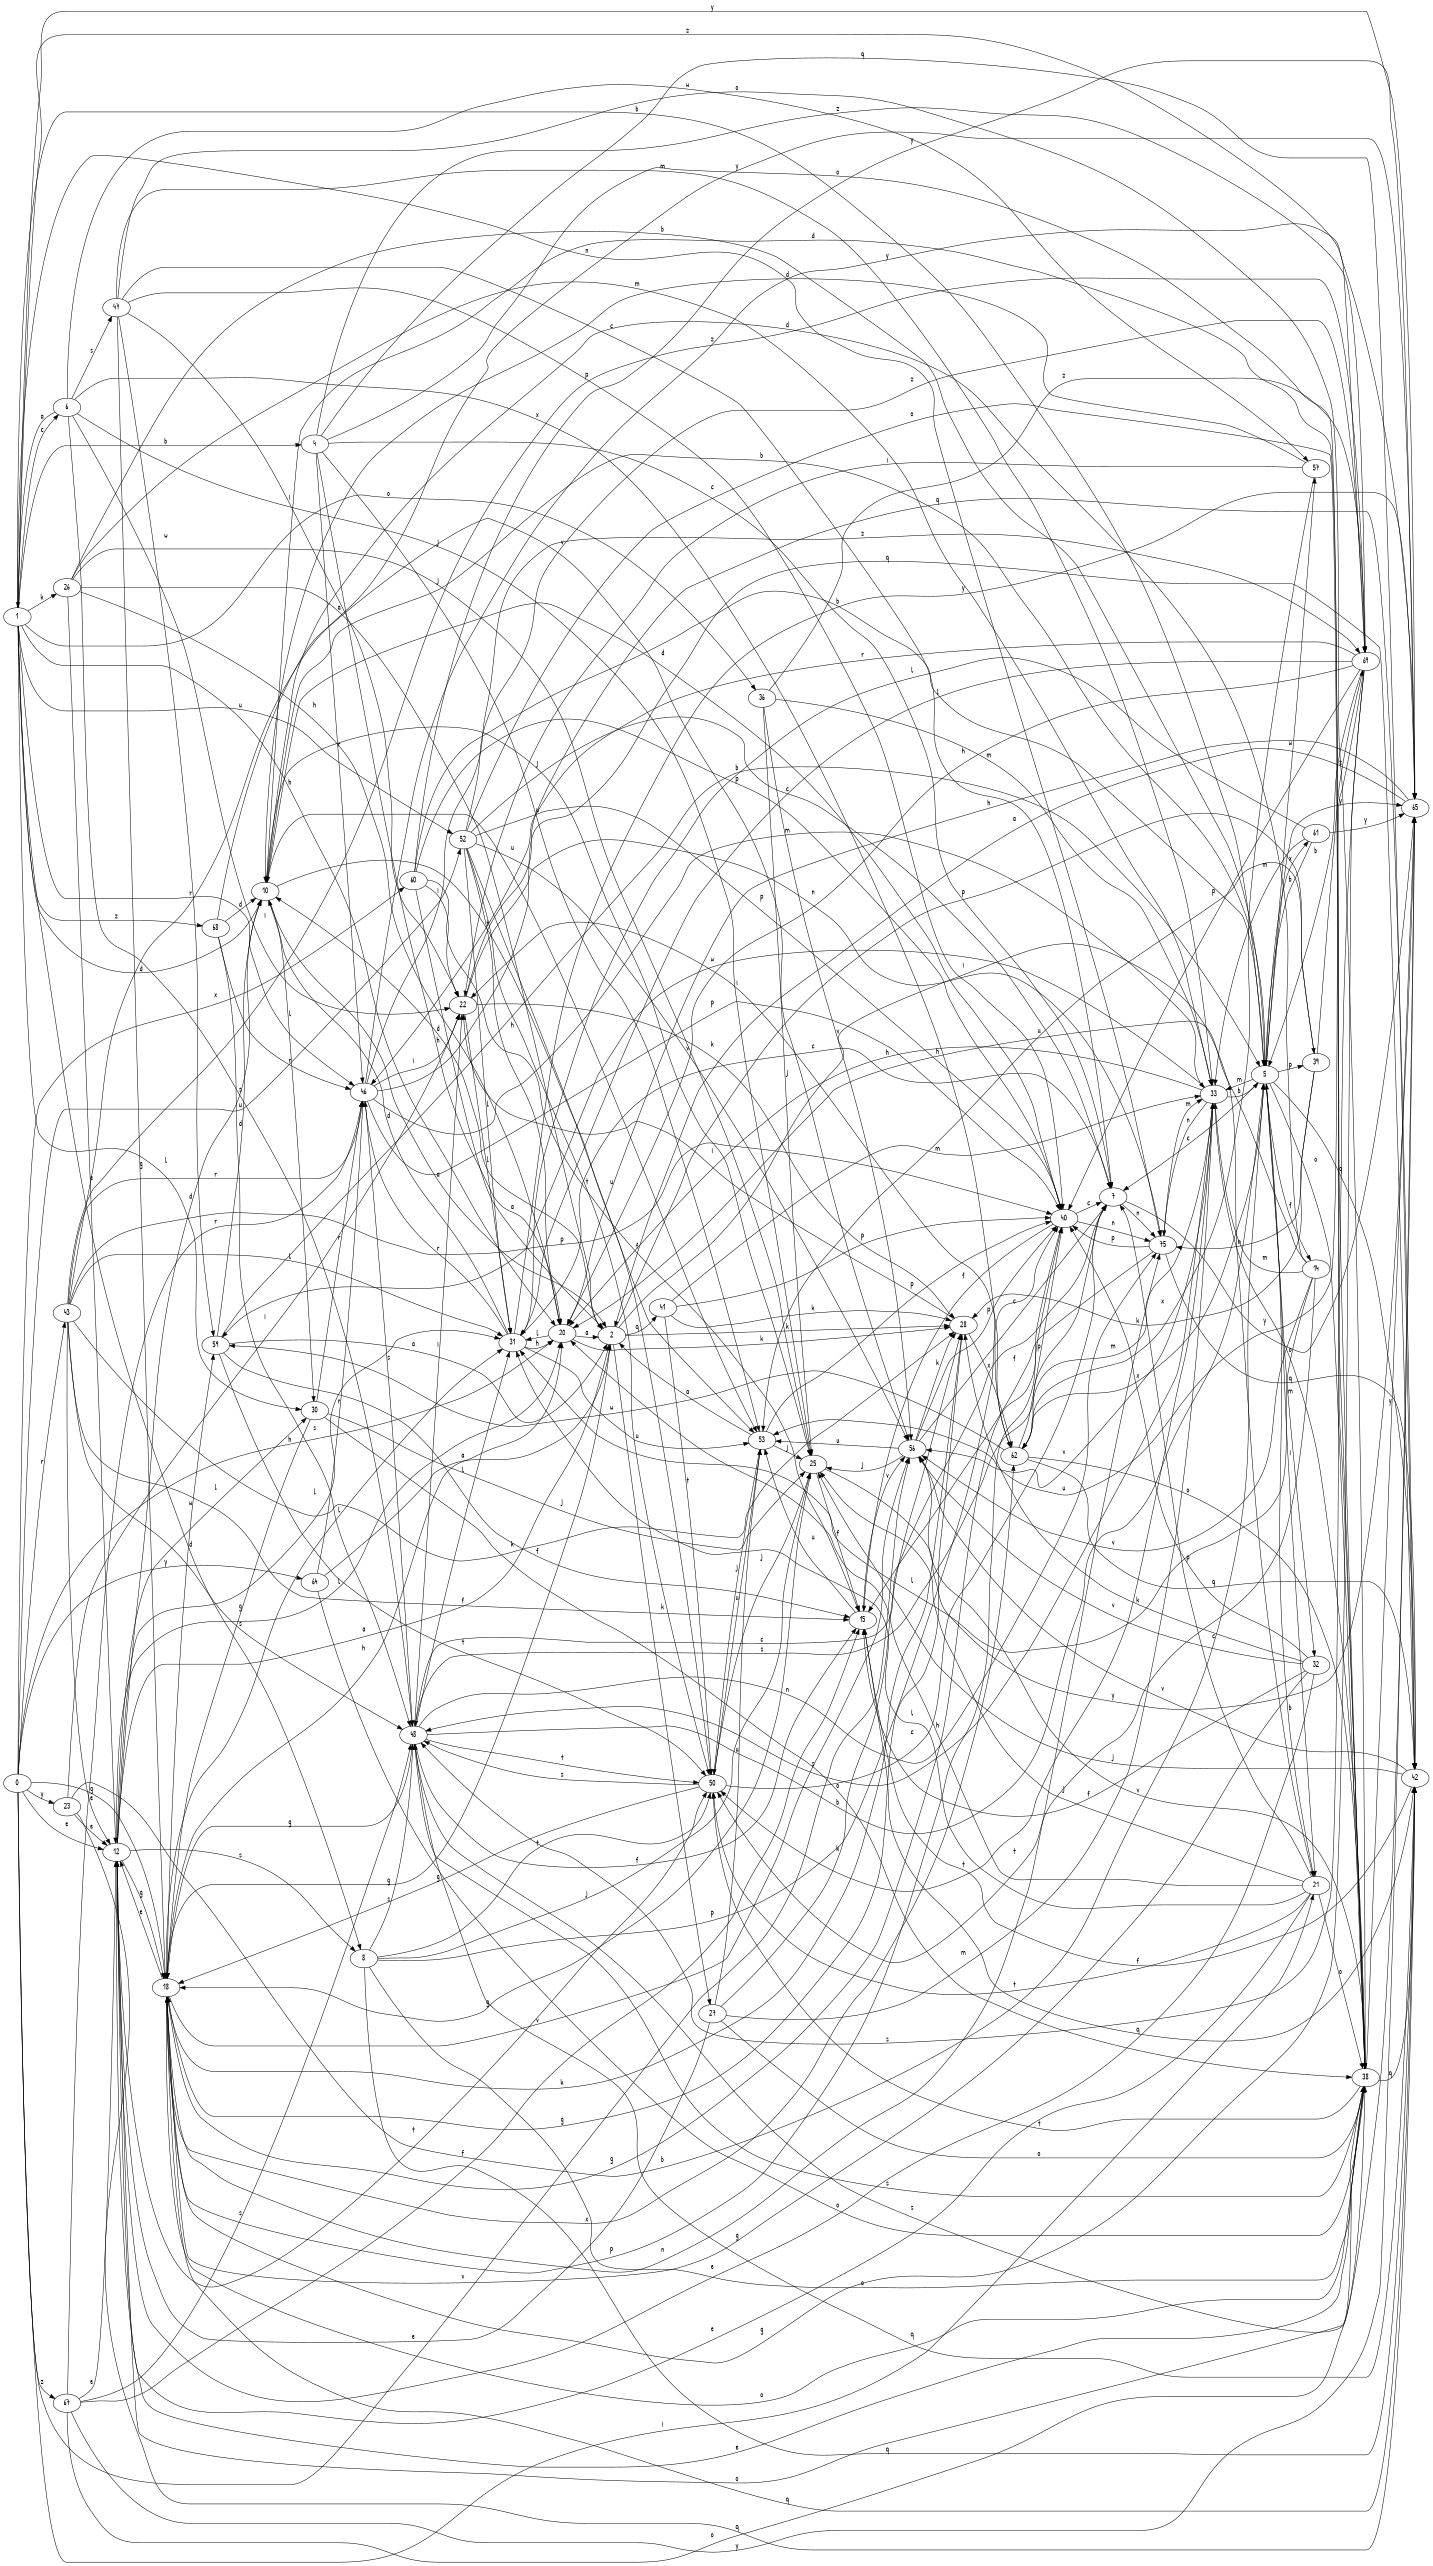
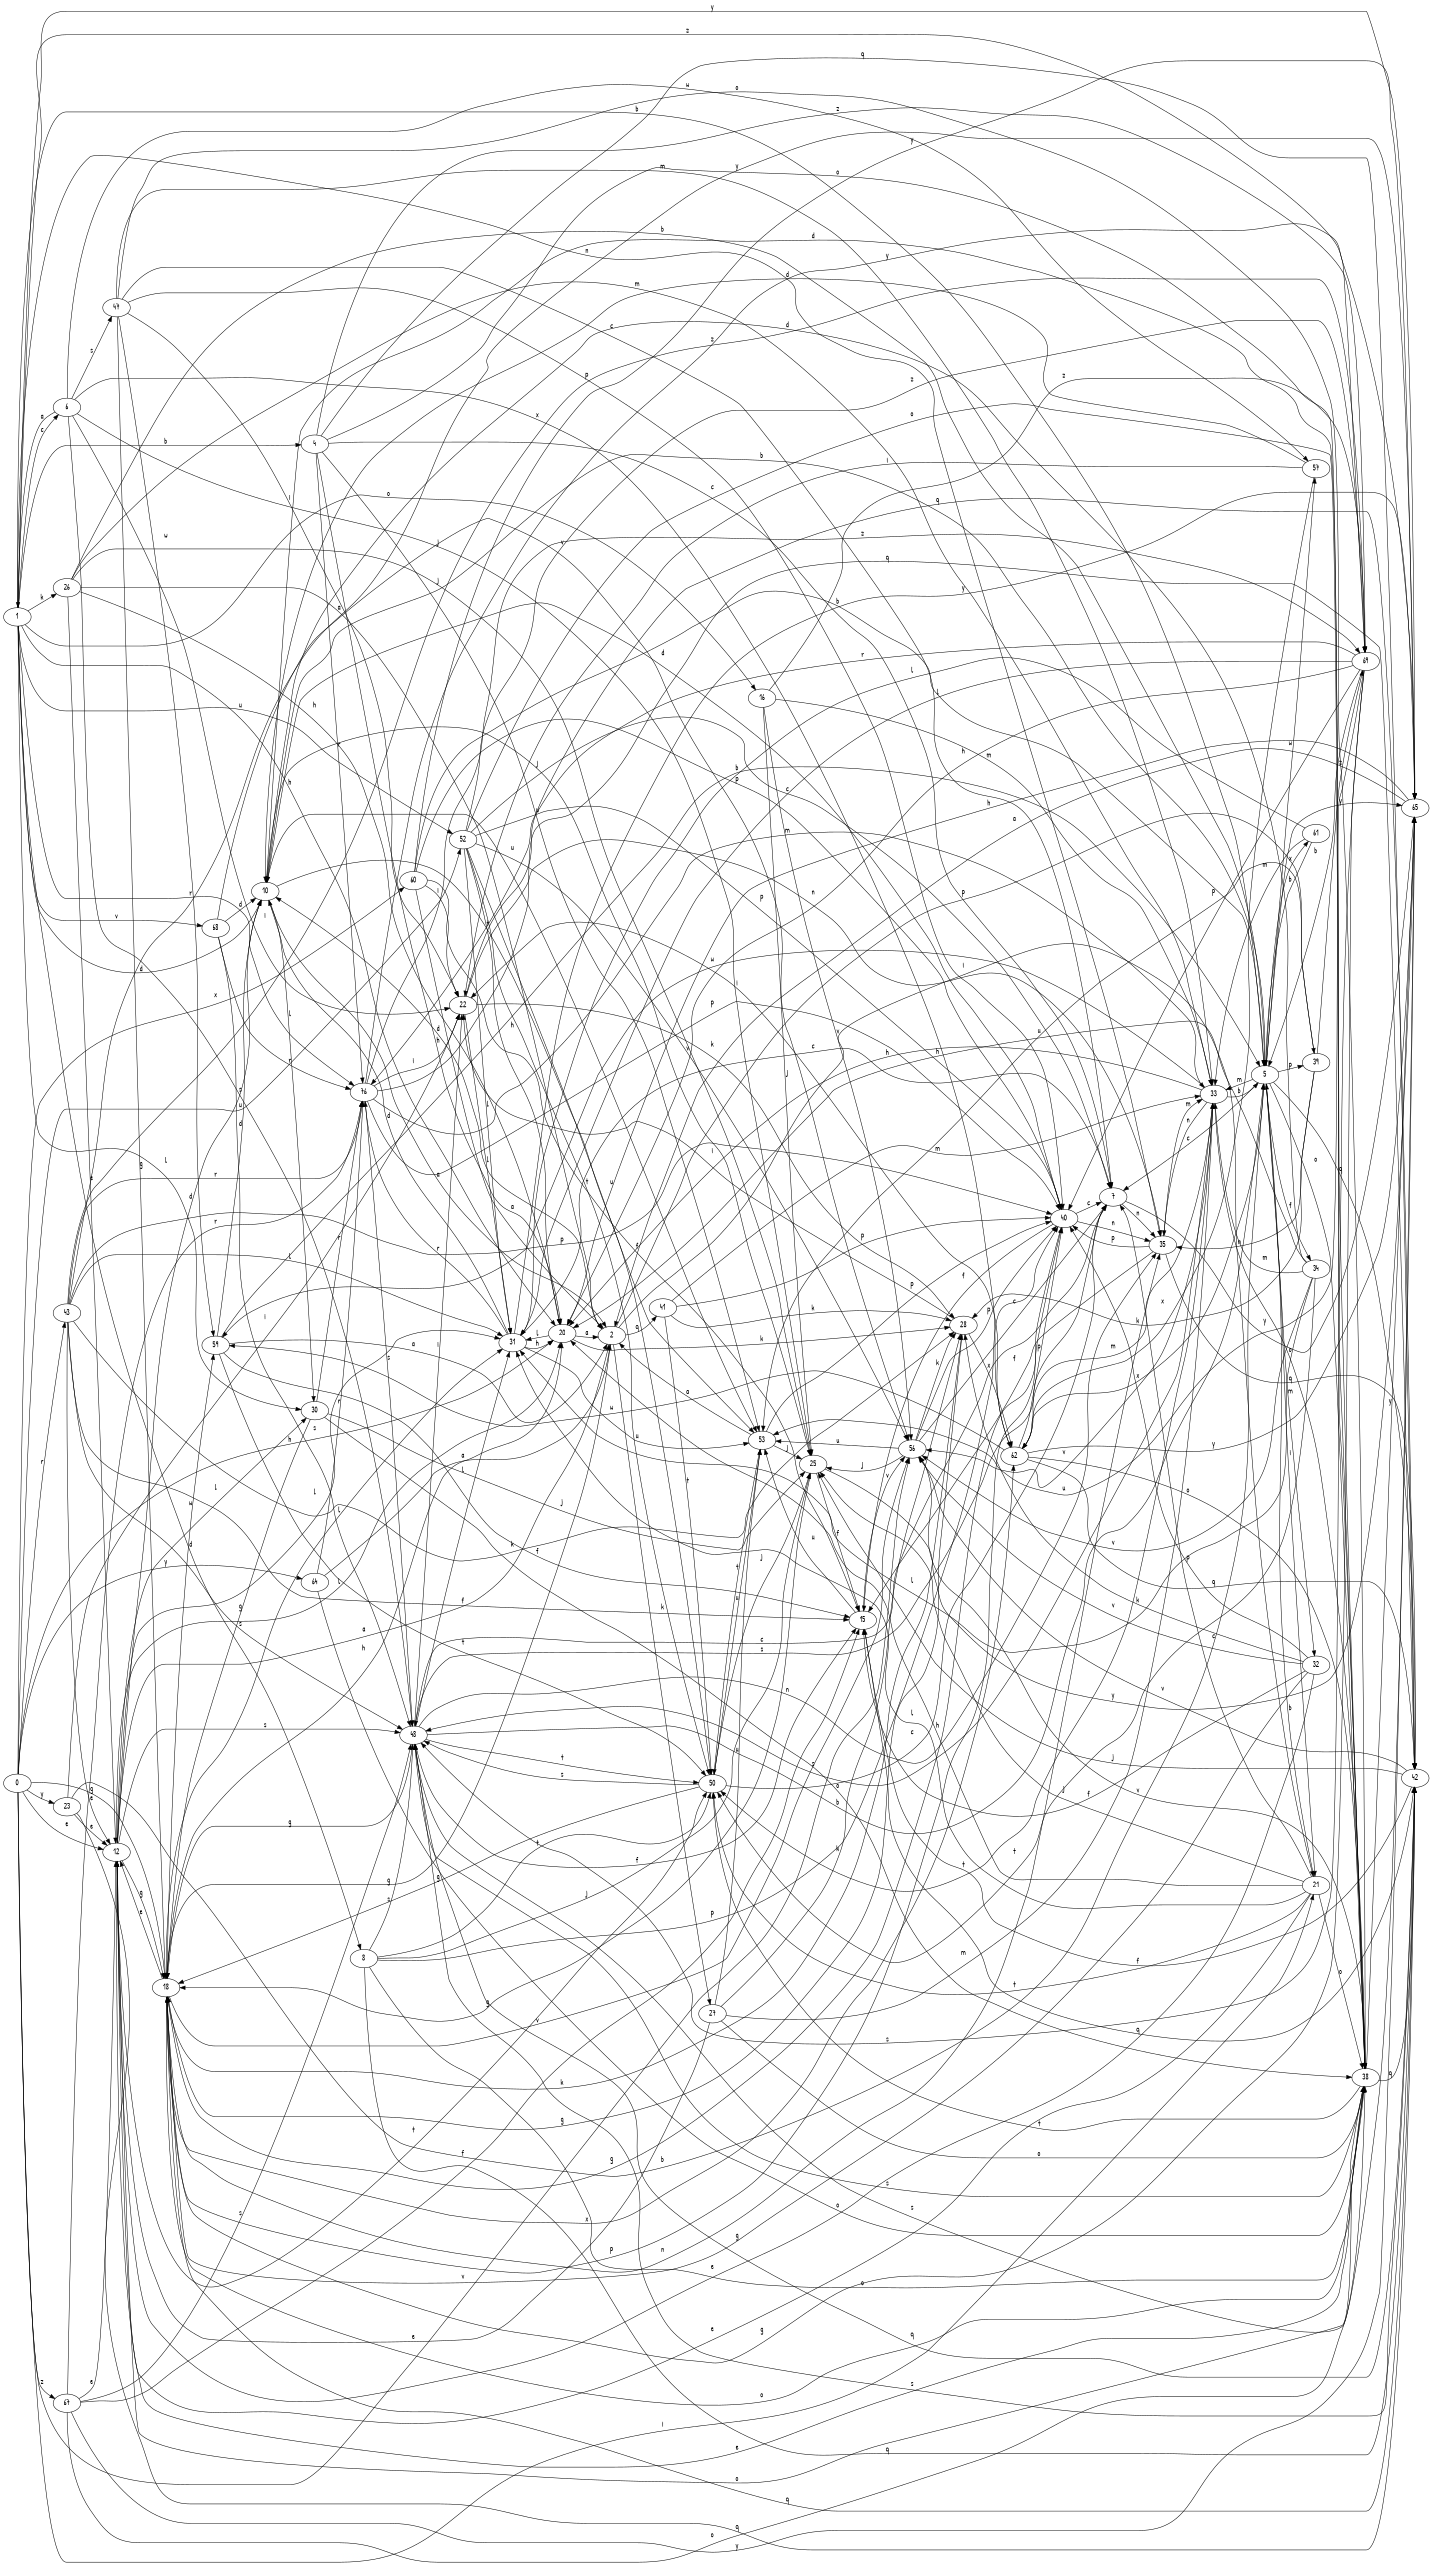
node "36": label "36" -> "16"
edge "61" -> "65": now "62" -> "65"
edge "1" -> "68": label "z" -> "v"
node "46": label "46" -> "76"
node "75": label "75" -> "35"
node "14": label "14" -> "34"
edge "2" -> "28": removed, label "k"
edge "53" -> "50": label "j" -> "t"
edge "12" -> "8": now "12" -> "48"
edge "42" -> "48": added, label "s"
